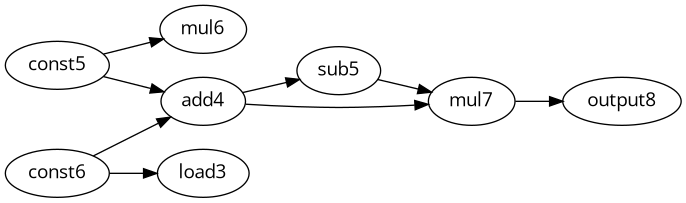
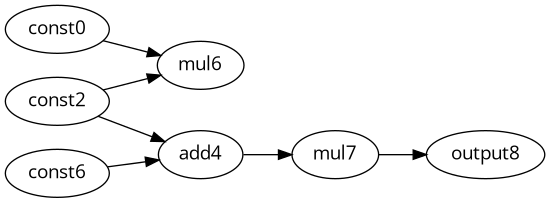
node "const0": added
node "const5": label "const5" -> "const2"
node "sub5": removed
node "load3": removed
